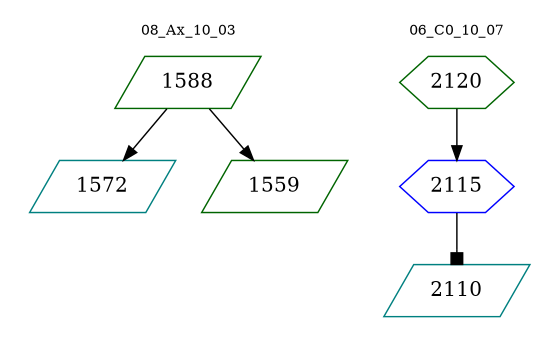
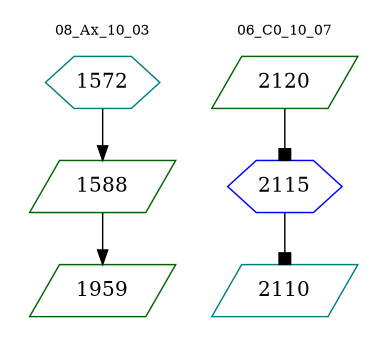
node "2120": shape hexagon -> parallelogram
edge "2120" -> "2115": arrowhead normal -> box
edge "1588" -> "1572": reversed
node "1572": shape parallelogram -> hexagon
node "1559": label "1559" -> "1959"
